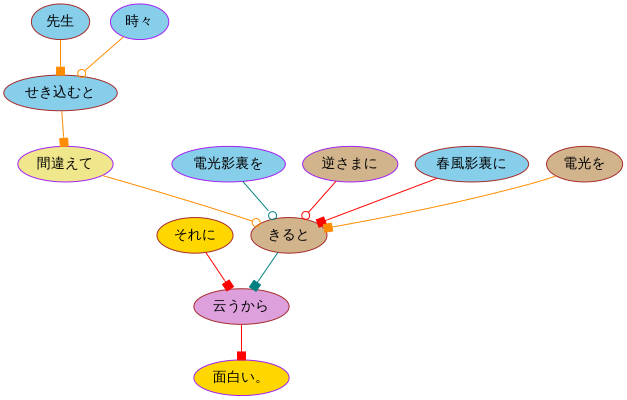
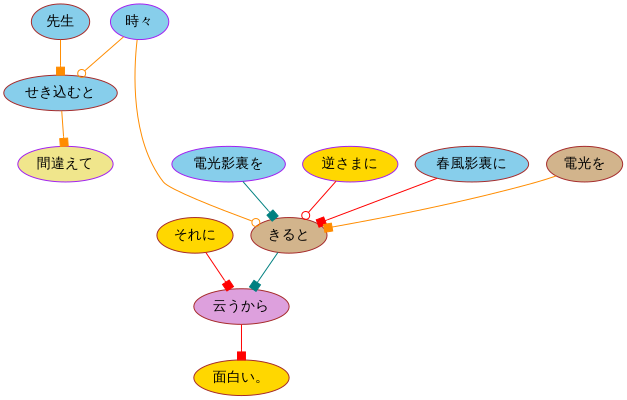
node "逆さまに": fillcolor tan -> gold
edge "電光影裏を" -> "きると": arrowhead odot -> box
edge "間違えて" -> "きると": now "時々" -> "きると"
node "面白い。": color purple -> brown
